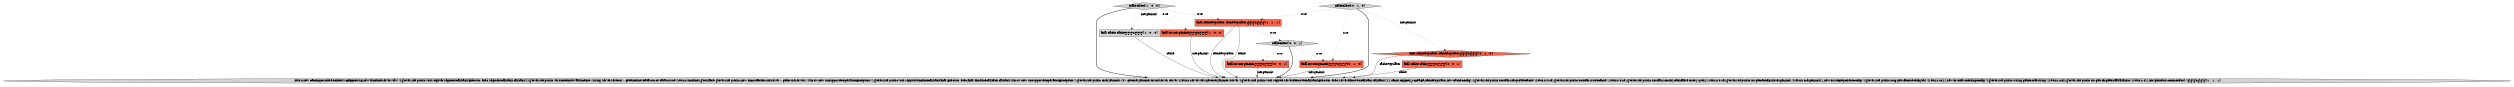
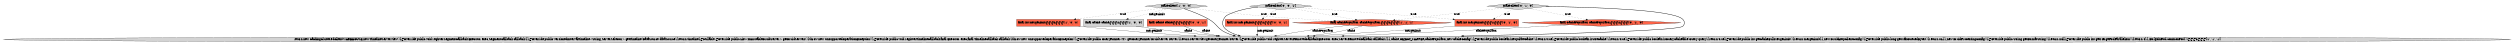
node "final CachePopulator cachePopulator@@@2@@@['1', '1', '1']": shape box -> diamond
edge "makeClient['0', '1', '0']" -> "final CachePopulator cachePopulator@@@2@@@['0', '1', '0']": label "mergeLimit" -> "true"
edge "final CachePopulator cachePopulator@@@2@@@['1', '1', '1']" -> "makeClient['0', '0', '1']": reversed
